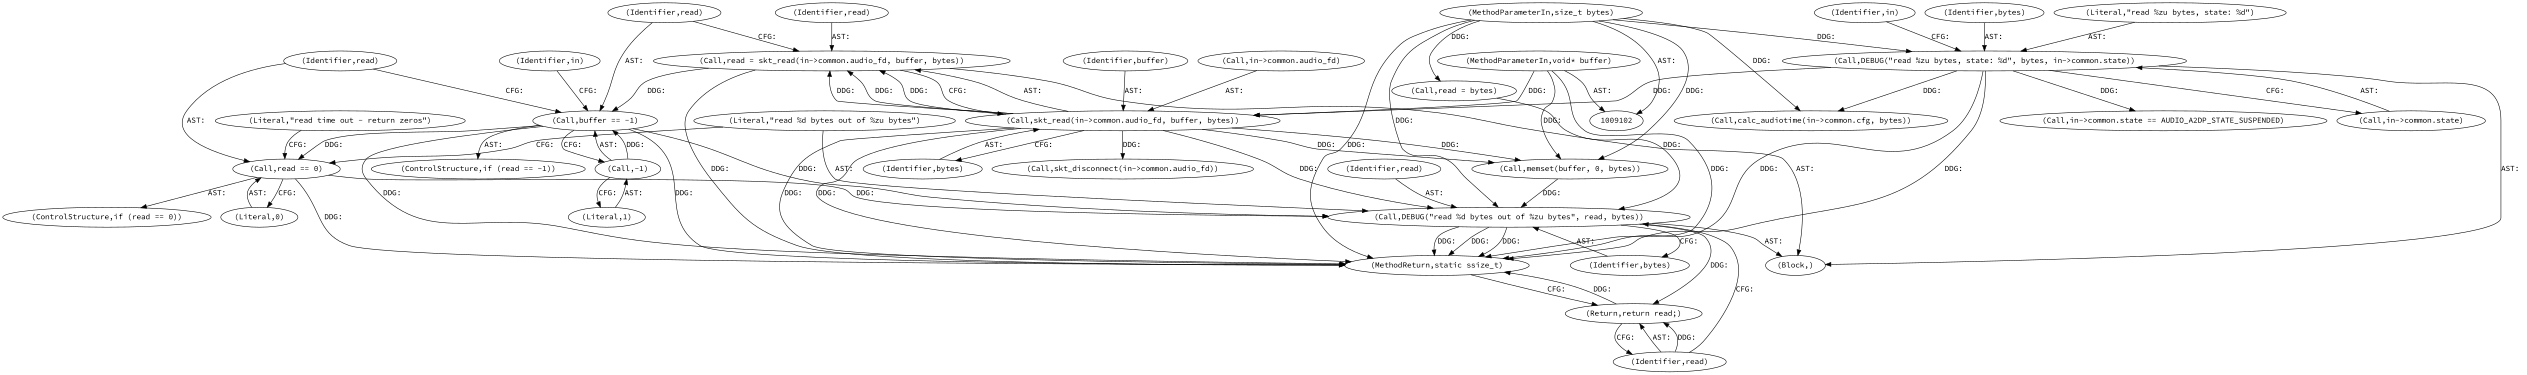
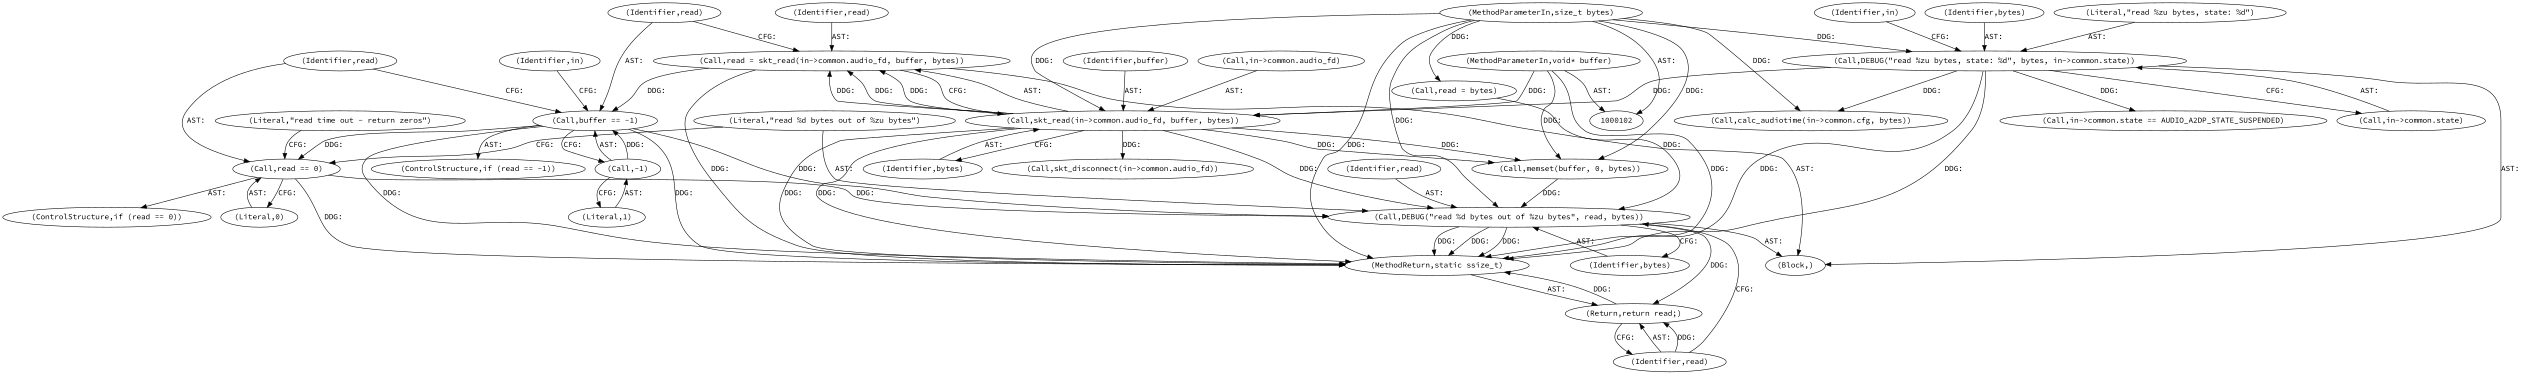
edge "(MethodParameterIn,size_t bytes)" -> "(Call,skt_read(in->common.audio_fd, buffer, bytes))": added, label "DDG:"
node "1009102": label "1009102" -> "1000102"
edge "(MethodReturn,static ssize_t)" -> "(Return,return read;)": label "CFG: " -> "AST: "
